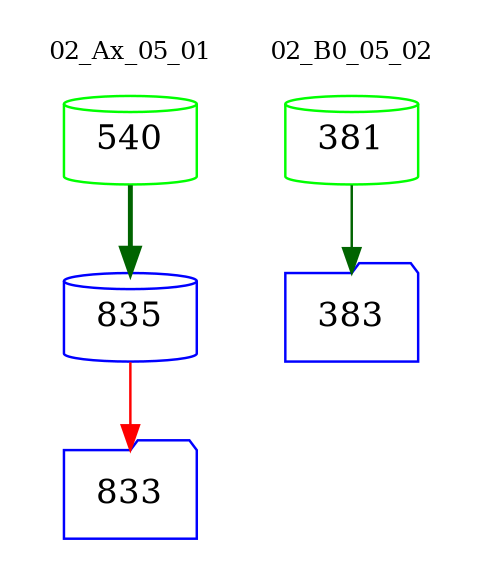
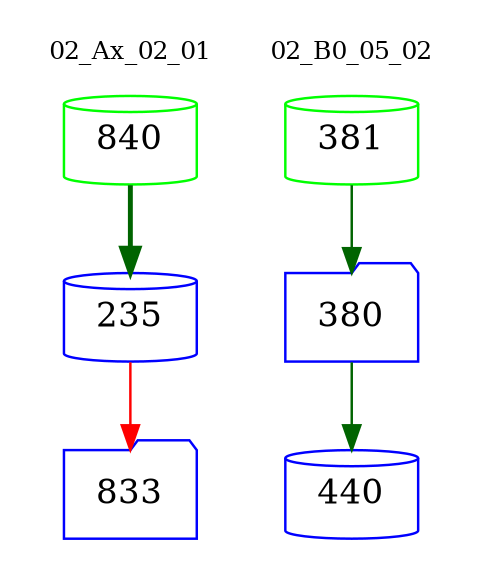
cluster "02_Ax_05_01": label "02_Ax_05_01" -> "02_Ax_02_01"
node "540": label "540" -> "840"
node "835": label "835" -> "235"
node "383": label "383" -> "380"
node "440": added
